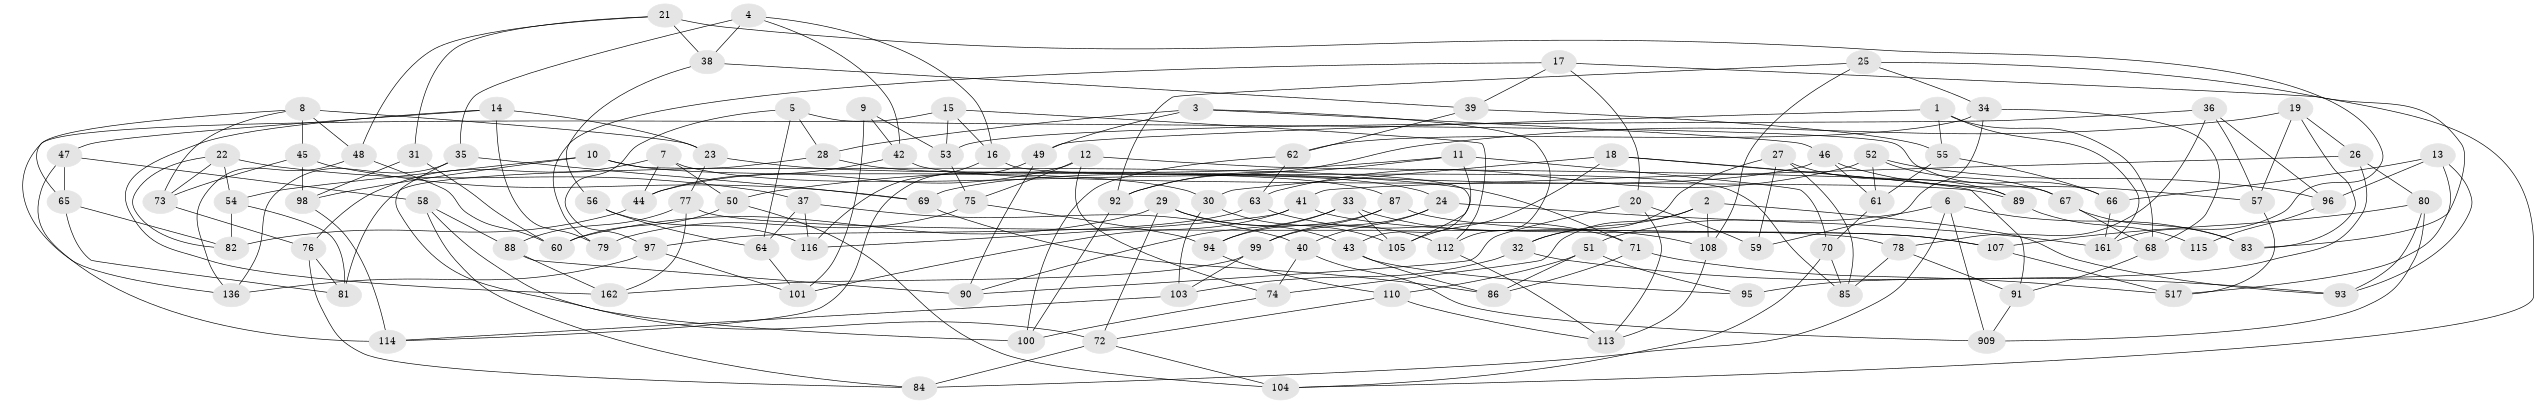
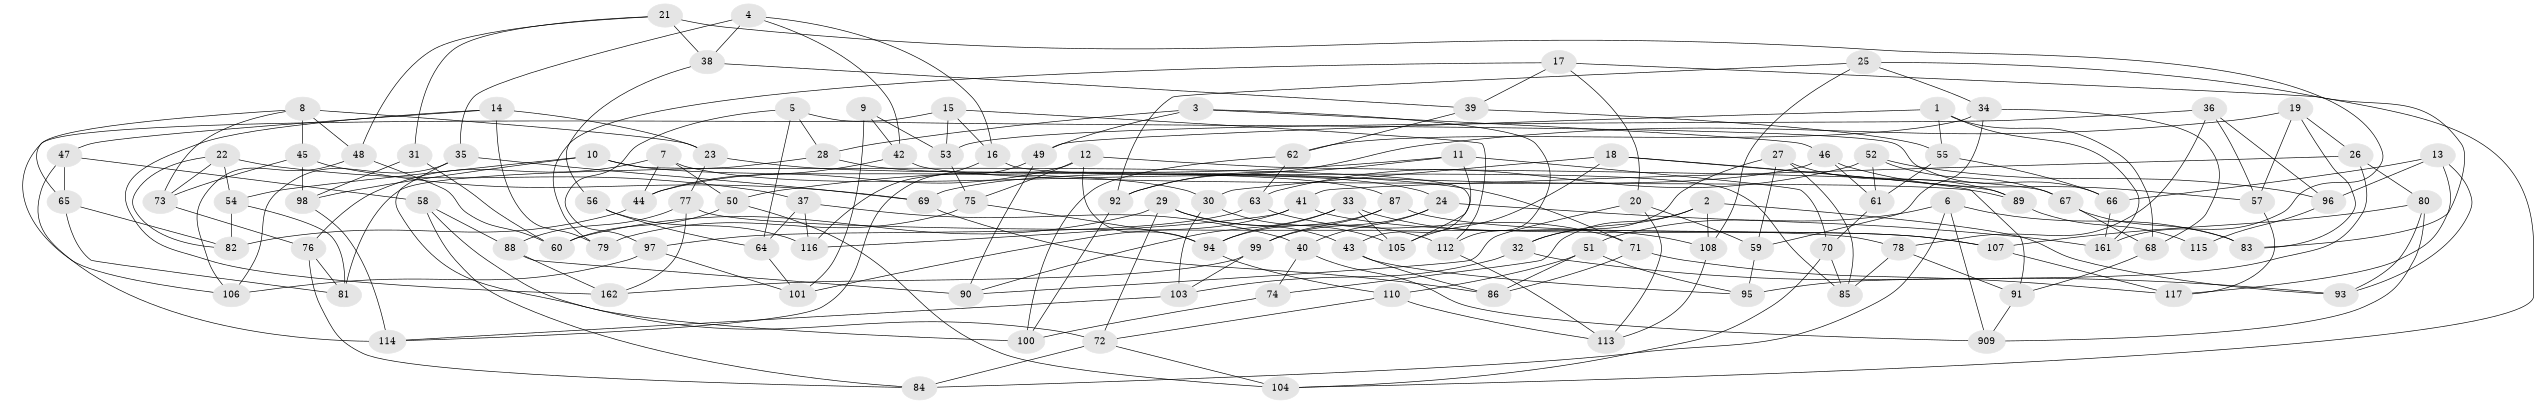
edge "12" -- "74": now "12" -- "94"
edge "59" -- "95": added
node "136": label "136" -> "106"
node "517": label "517" -> "117"
